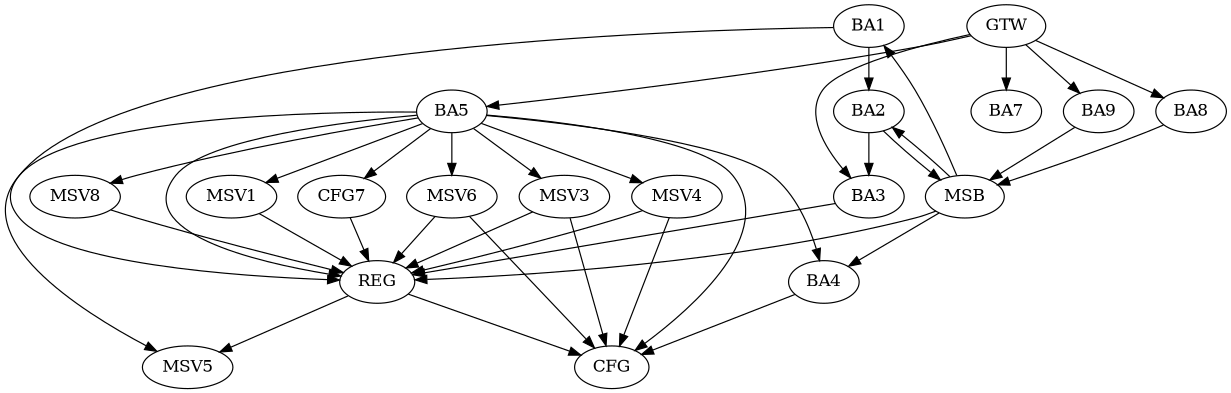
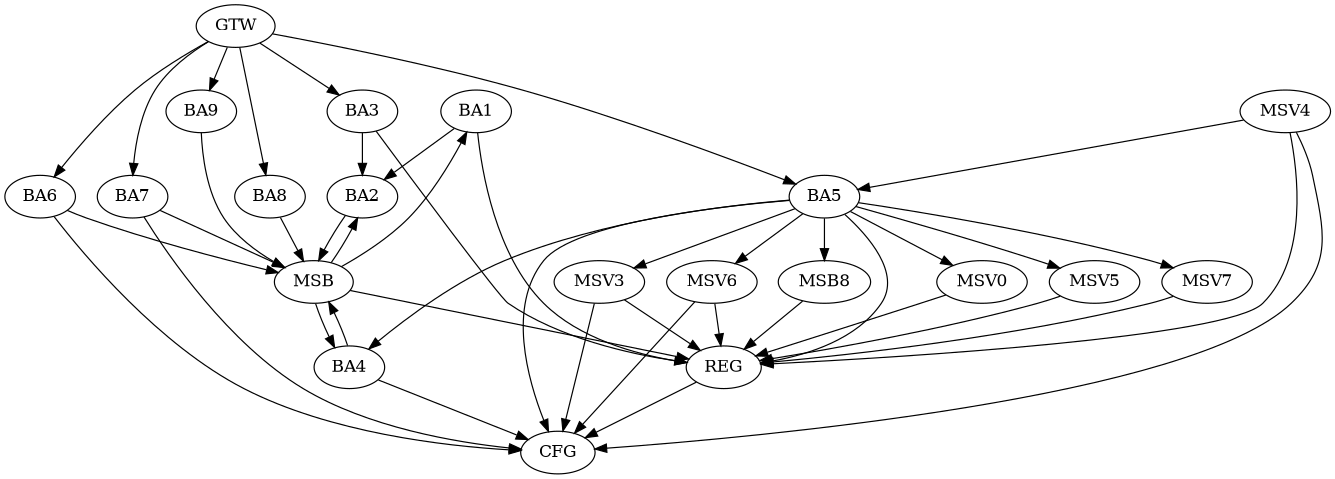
edge "BA2" -> "BA3": reversed
edge "BA5" -> "MSV4": reversed
node "BA6": added
node "MSV8": label "MSV8" -> "MSB8"
node "MSV1": label "MSV1" -> "MSV0"
node "CFG7": label "CFG7" -> "MSV7"
edge "BA7" -> "MSB": added
edge "REG" -> "MSV5": reversed
edge "BA4" -> "MSB": added
edge "BA7" -> "CFG": added
